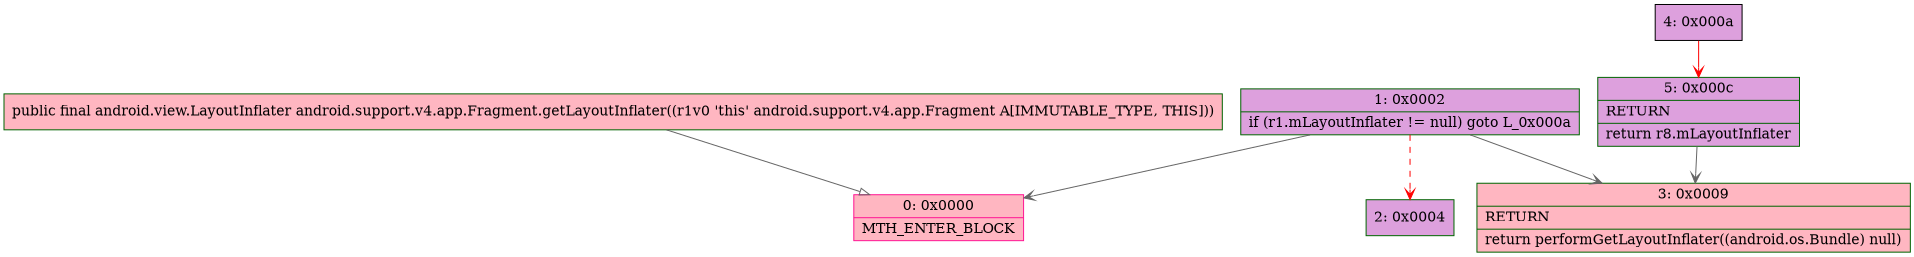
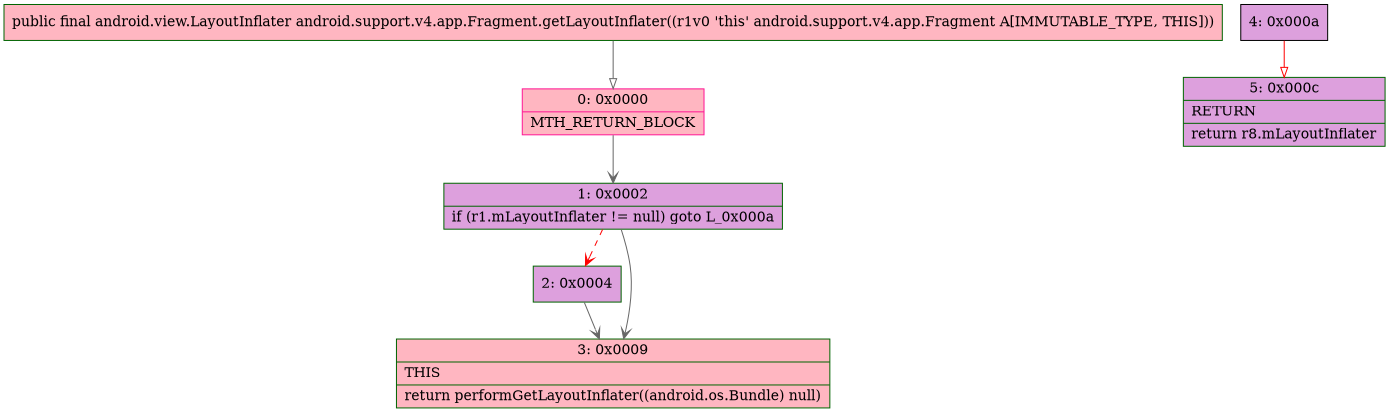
edge "4: 0x000a" -> "5: 0x000c": arrowhead vee -> onormal
edge "5: 0x000c" -> "3: 0x0009": now "2: 0x0004" -> "3: 0x0009"
edge "1: 0x0002" -> "0: 0x0000": reversed
node "3: 0x0009": text "RETURN" -> "THIS"
node "0: 0x0000": text "MTH_ENTER_BLOCK" -> "MTH_RETURN_BLOCK"
